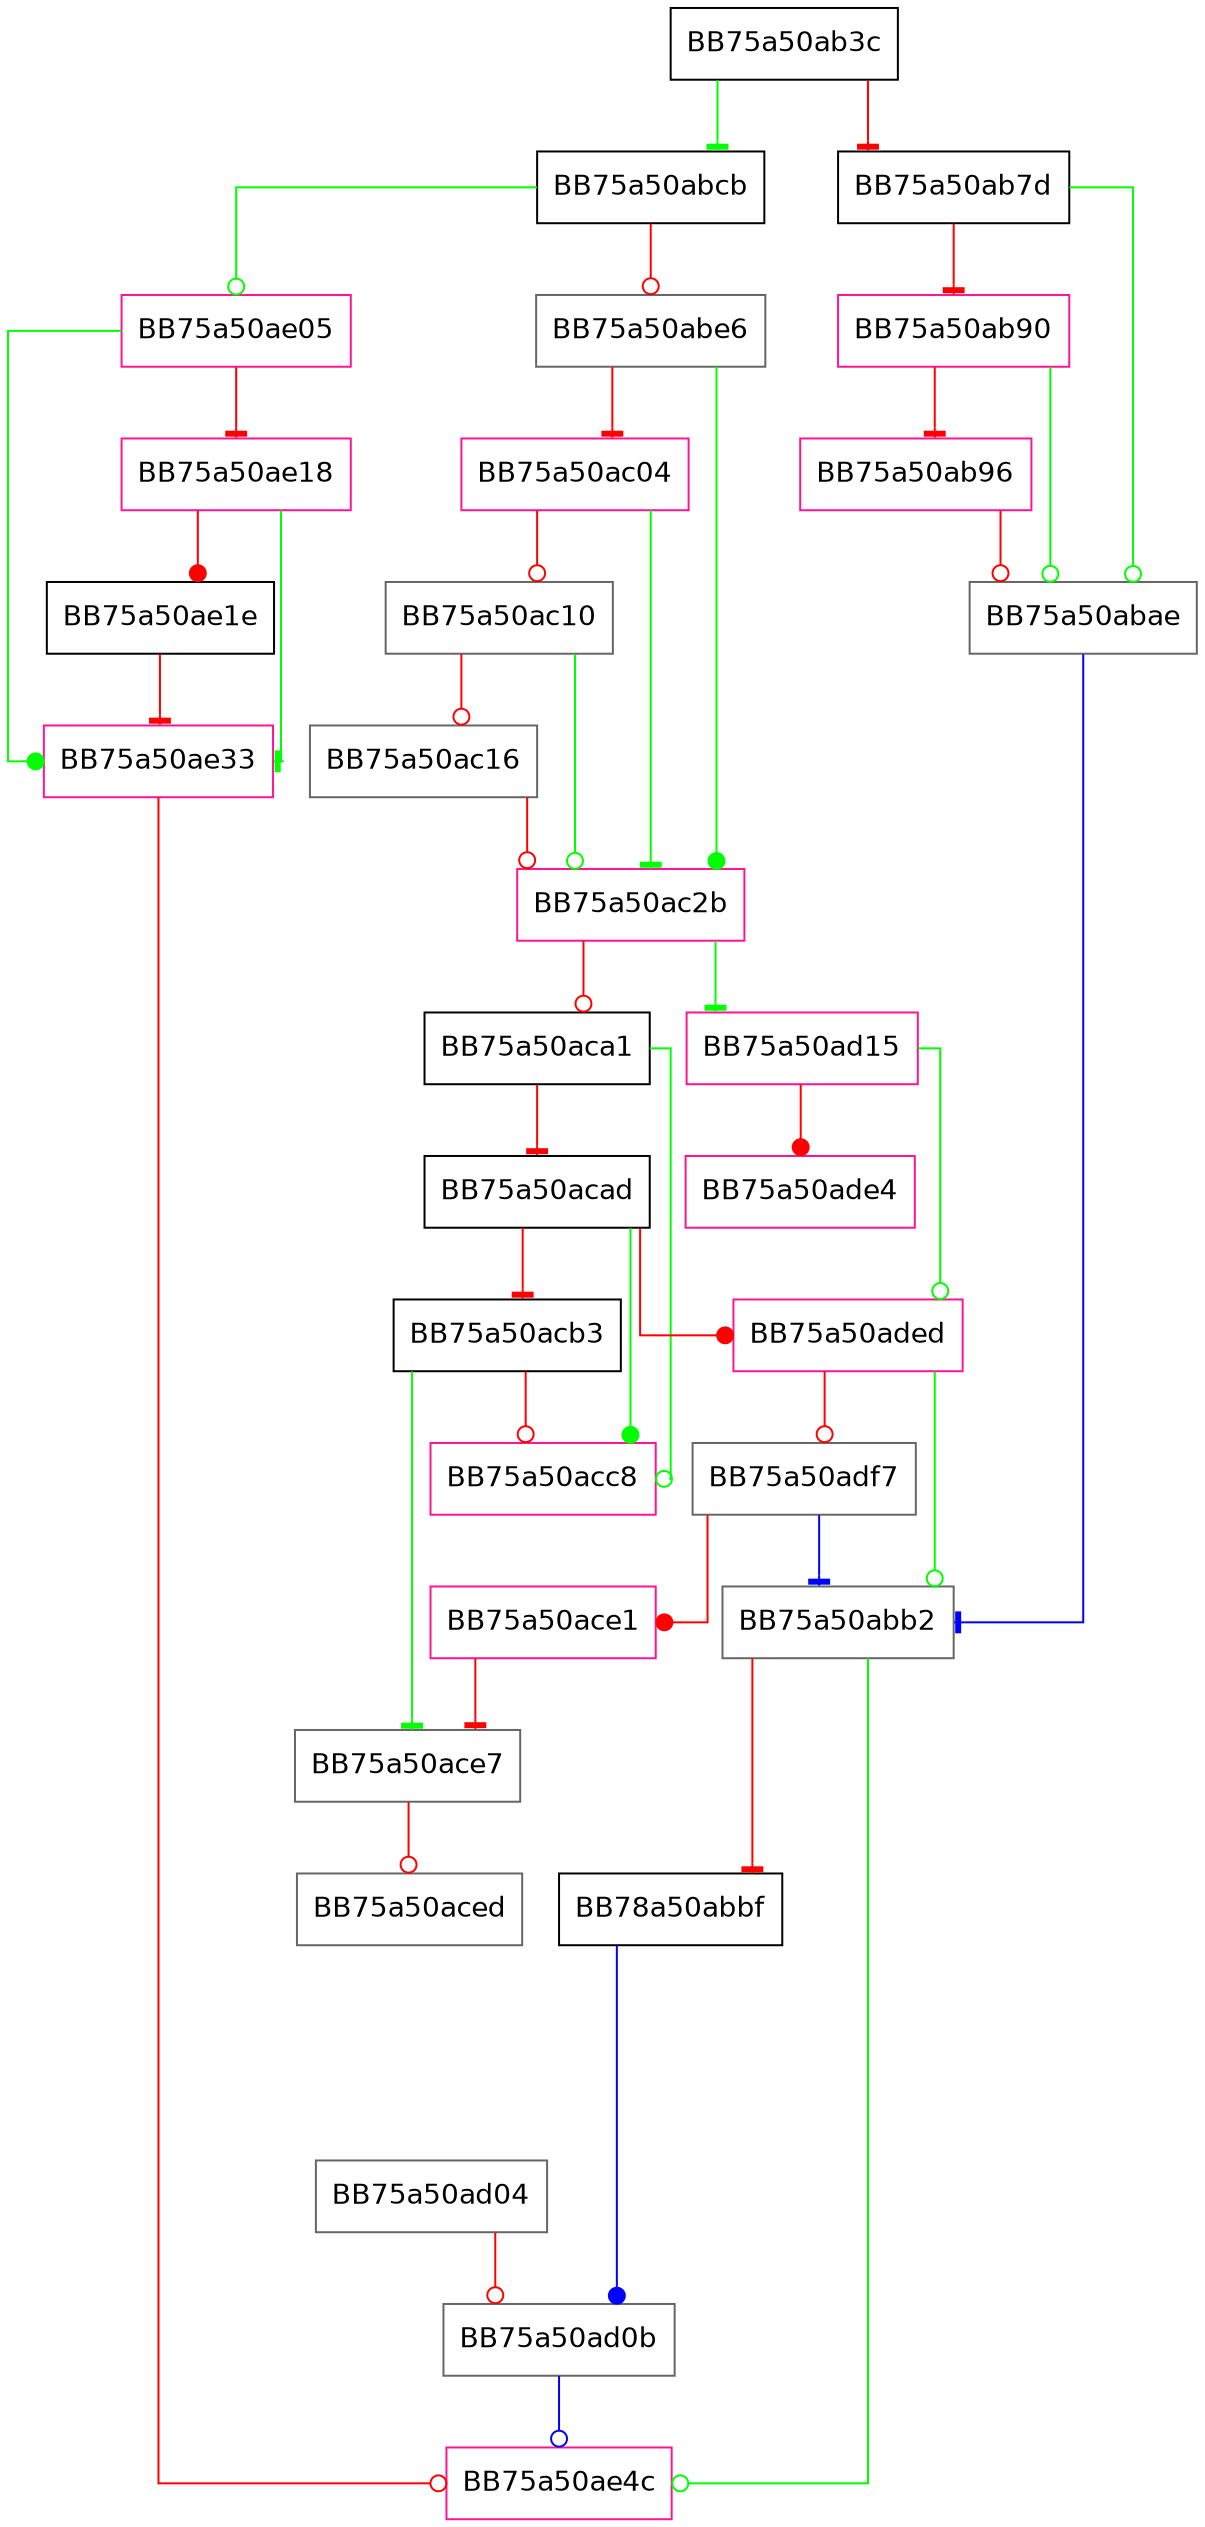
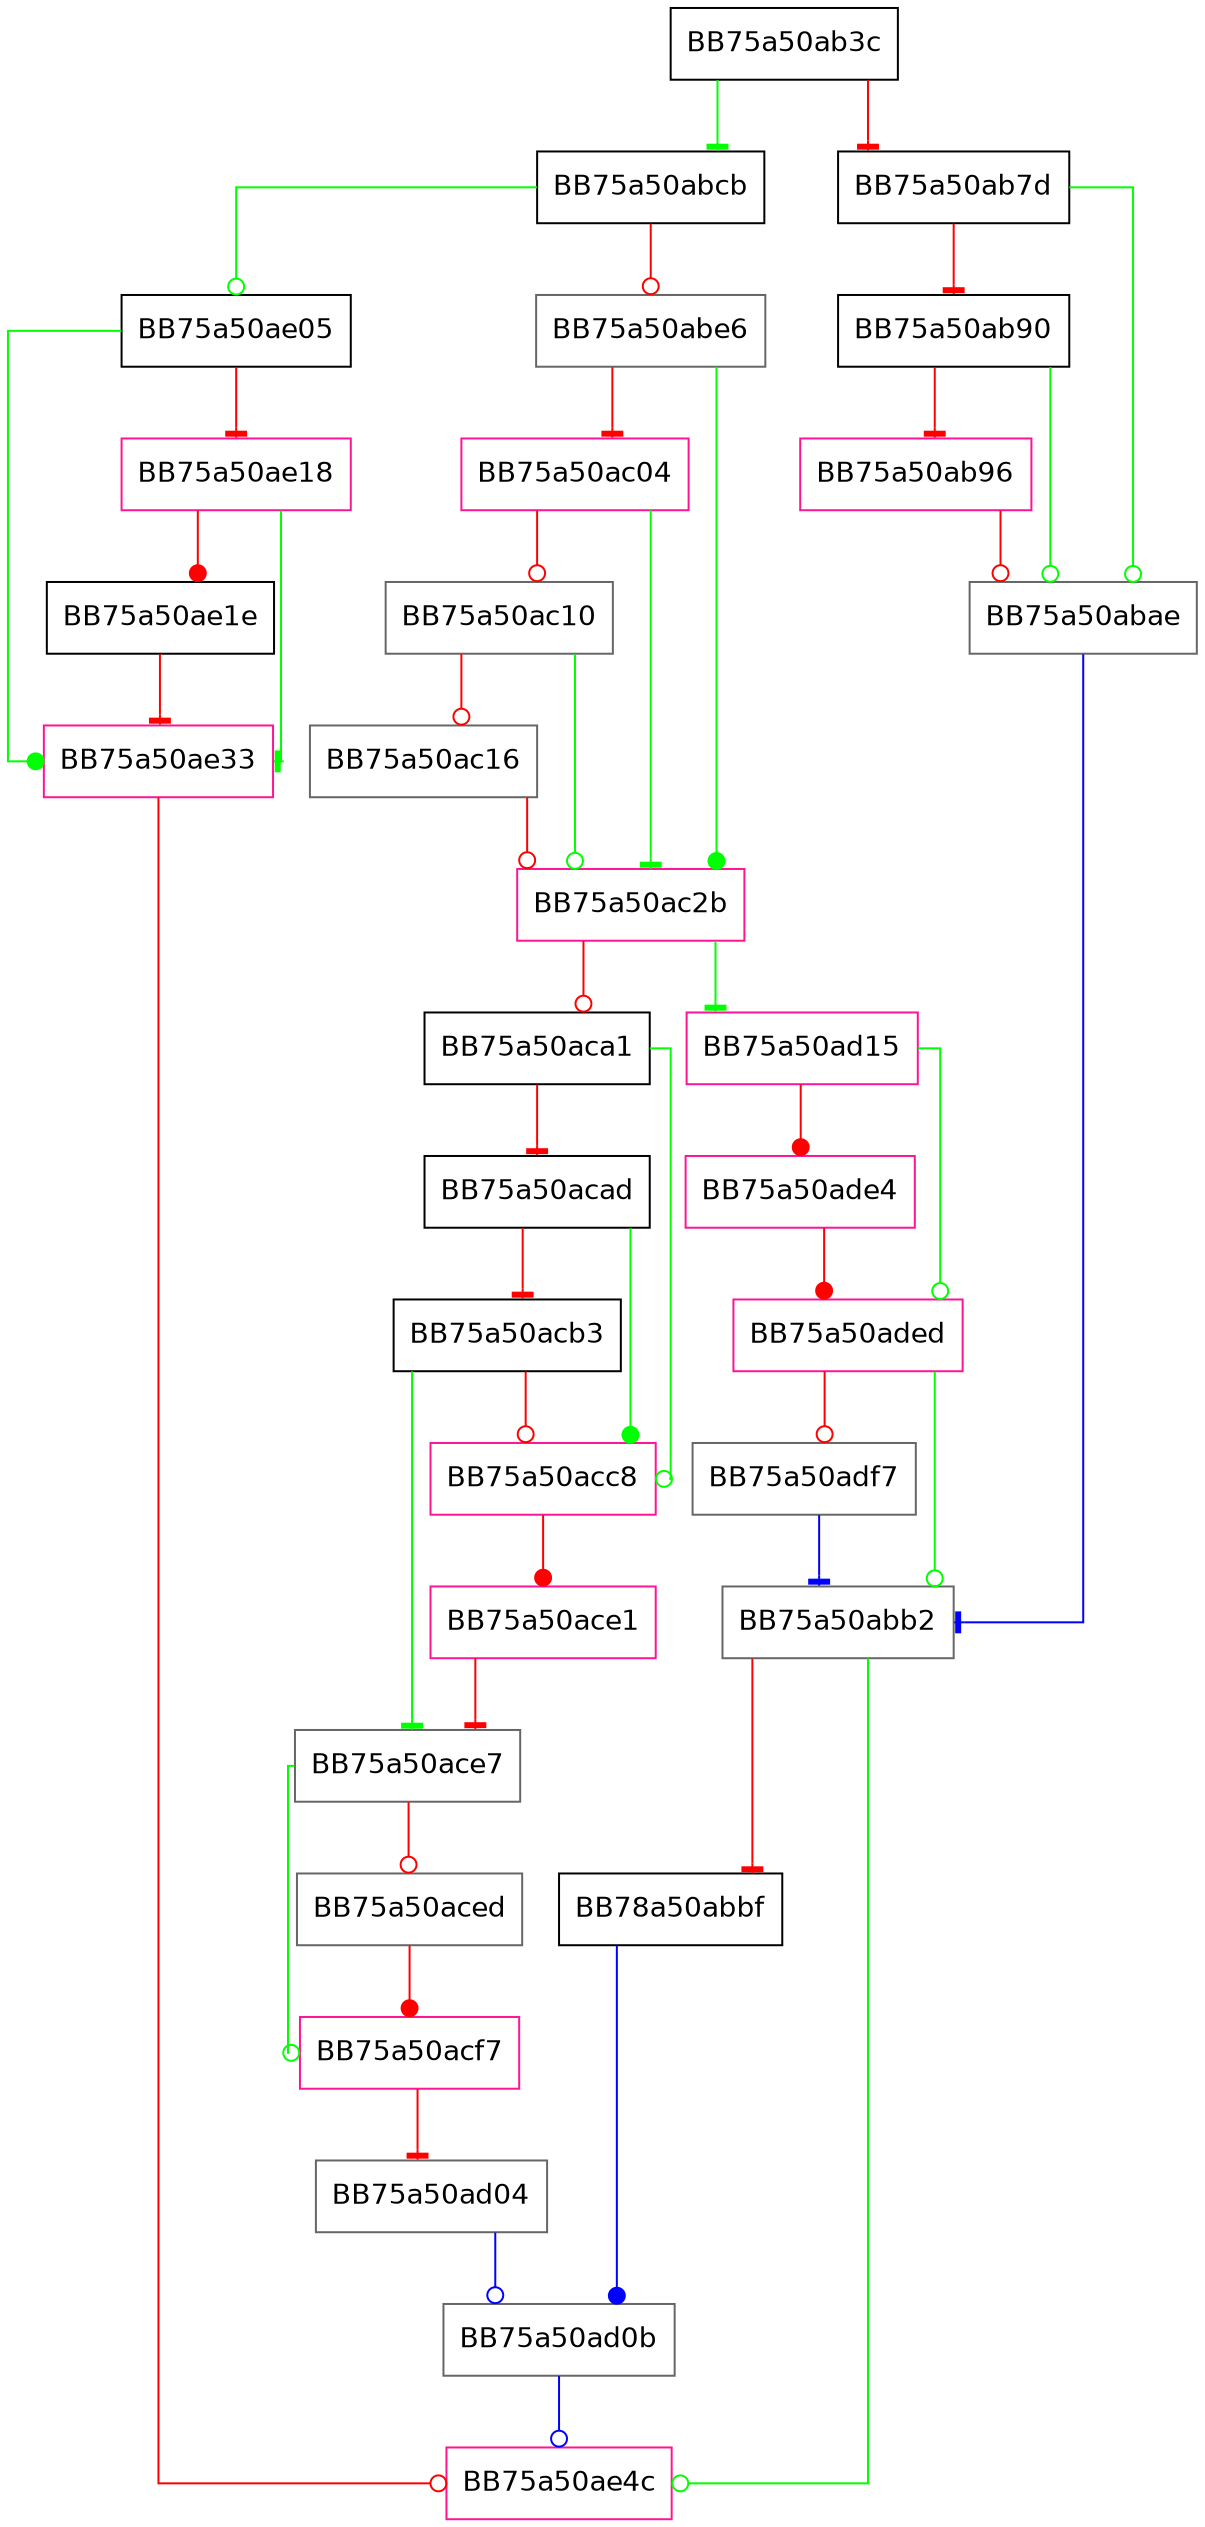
node "BB75a50ae05": color deeppink -> black
node "BB75a50ab90": color deeppink -> black
edge "BB75a50acad" -> "BB75a50aded": now "BB75a50ade4" -> "BB75a50aded"
edge "BB75a50adf7" -> "BB75a50ace1": now "BB75a50acc8" -> "BB75a50ace1"
node "BB75a50acf7": added
edge "BB75a50ad04" -> "BB75a50ad0b": color red -> blue
